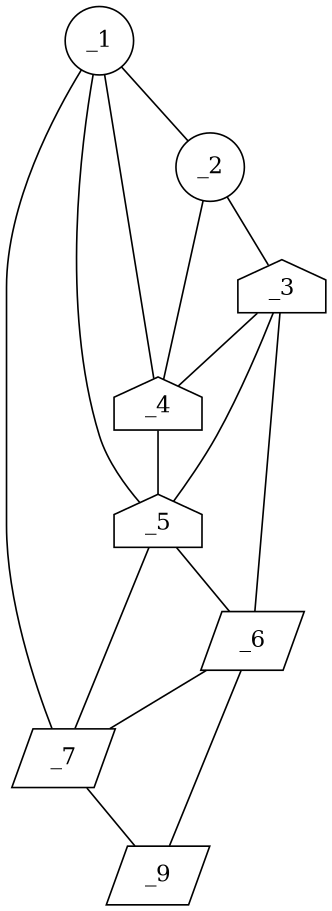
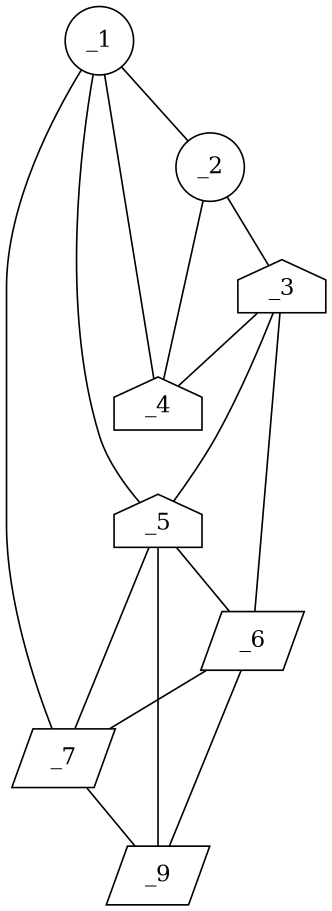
edge "_4" -- "_5": now "_9" -- "_5"
